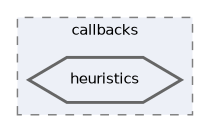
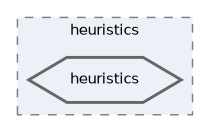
cluster "callbacks": label "callbacks" -> "heuristics"
